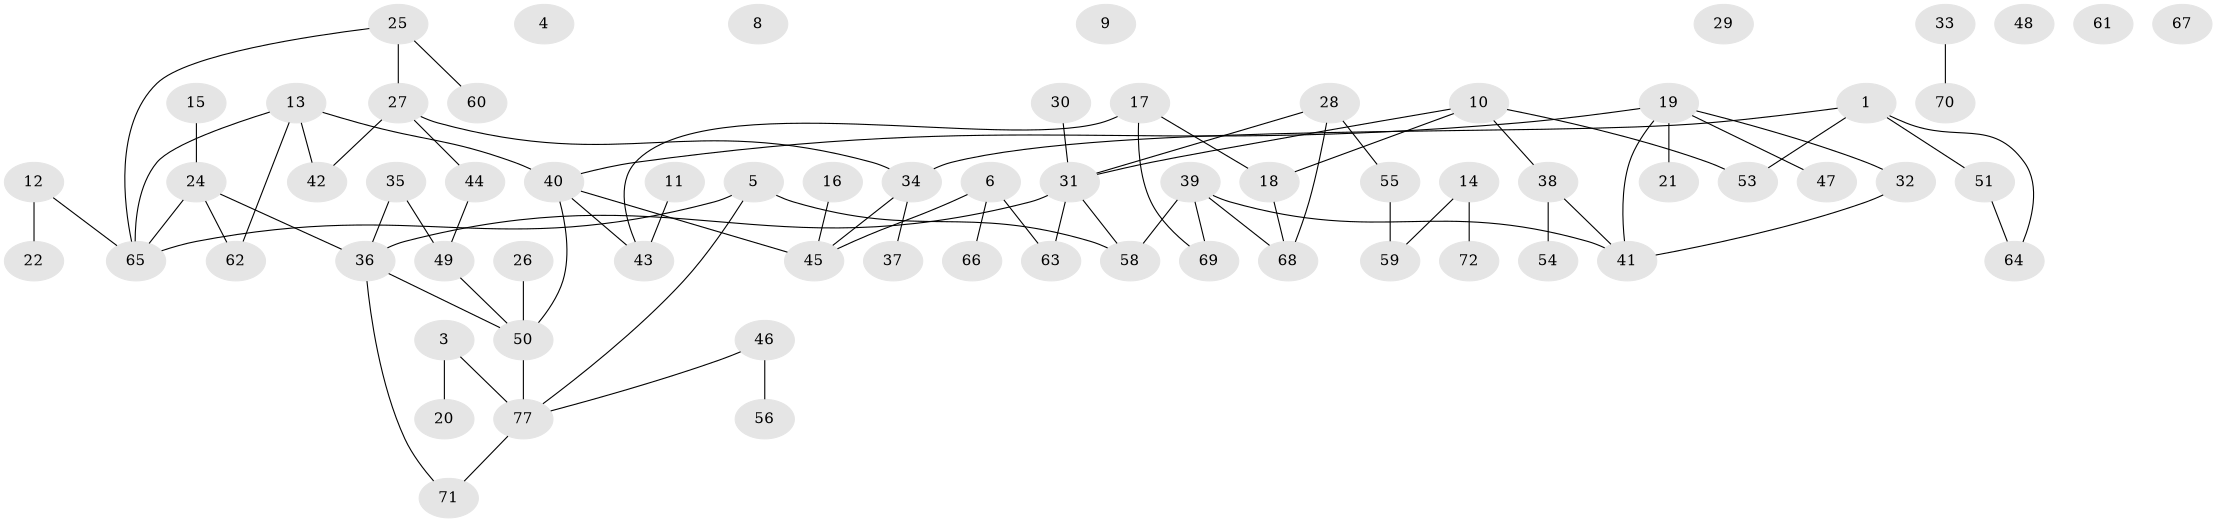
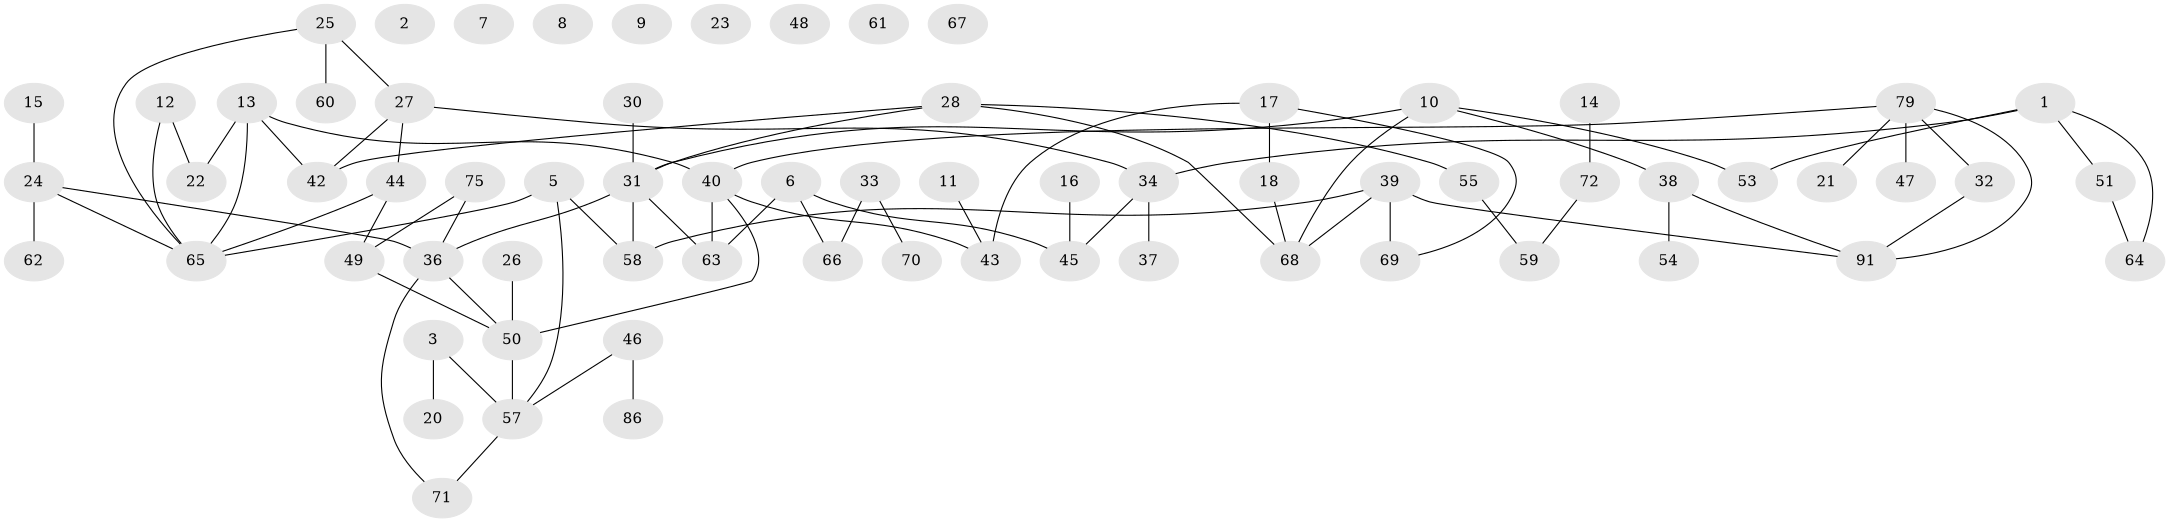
node "7": added
node "4": label "4" -> "2"
node "23": added
node "29": removed
node "19": label "19" -> "79"
edge "28" -- "42": added
edge "10" -- "18": now "10" -- "68"
edge "13" -- "62": now "13" -- "22"
node "35": label "35" -> "75"
edge "14" -- "59": now "72" -- "59"
edge "44" -- "65": added
edge "40" -- "45": now "40" -- "63"
edge "33" -- "66": added
node "41": label "41" -> "91"
node "77": label "77" -> "57"
node "56": label "56" -> "86"
